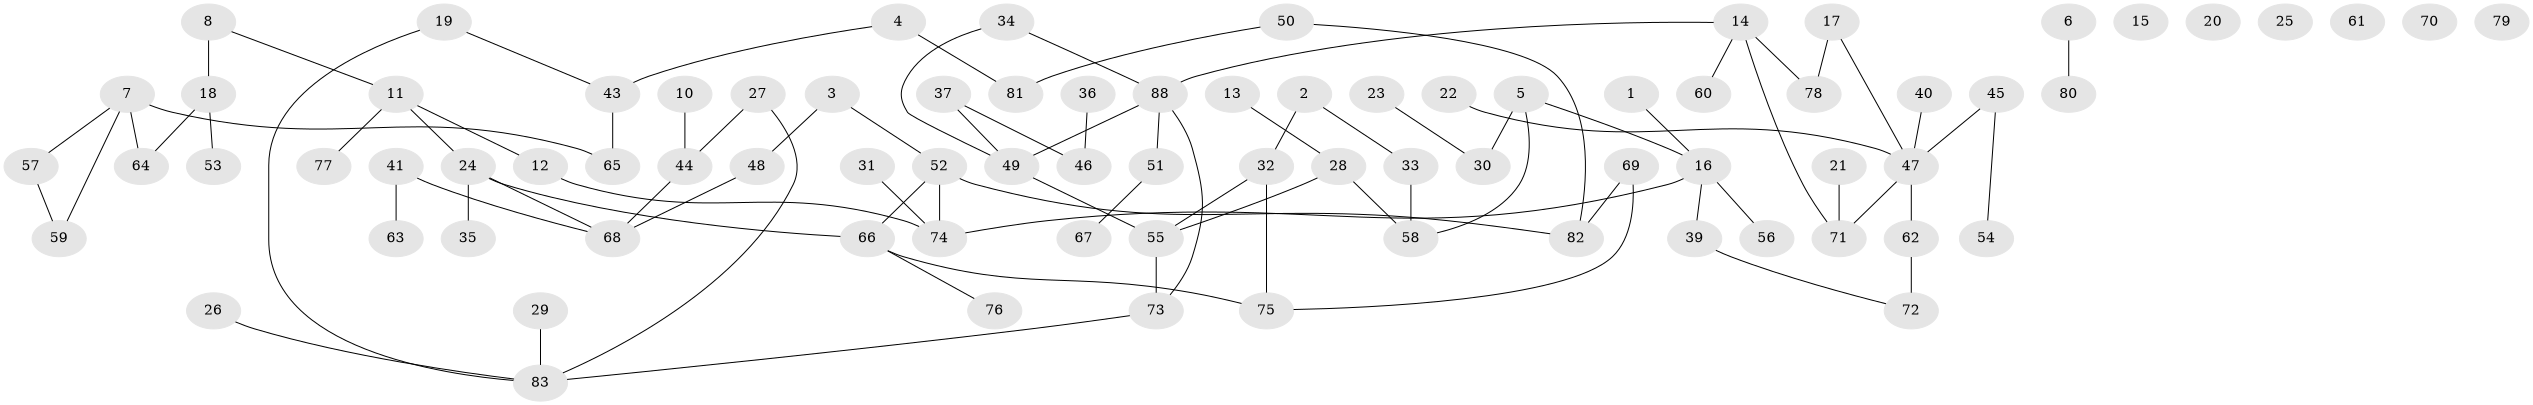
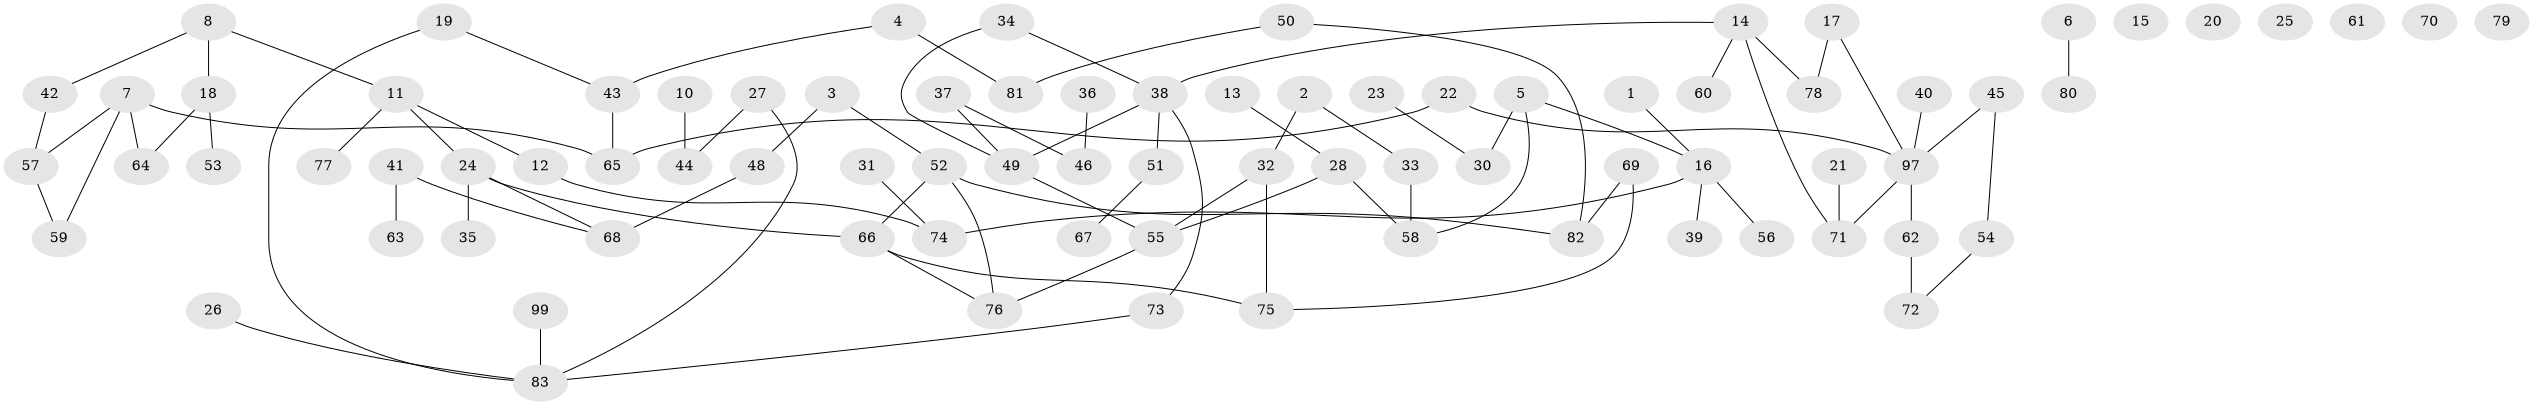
node "42": added
node "88": label "88" -> "38"
edge "22" -- "65": added
node "47": label "47" -> "97"
edge "52" -- "74": now "52" -- "76"
edge "44" -- "68": removed
edge "55" -- "73": now "55" -- "76"
edge "39" -- "72": now "54" -- "72"
node "29": label "29" -> "99"
